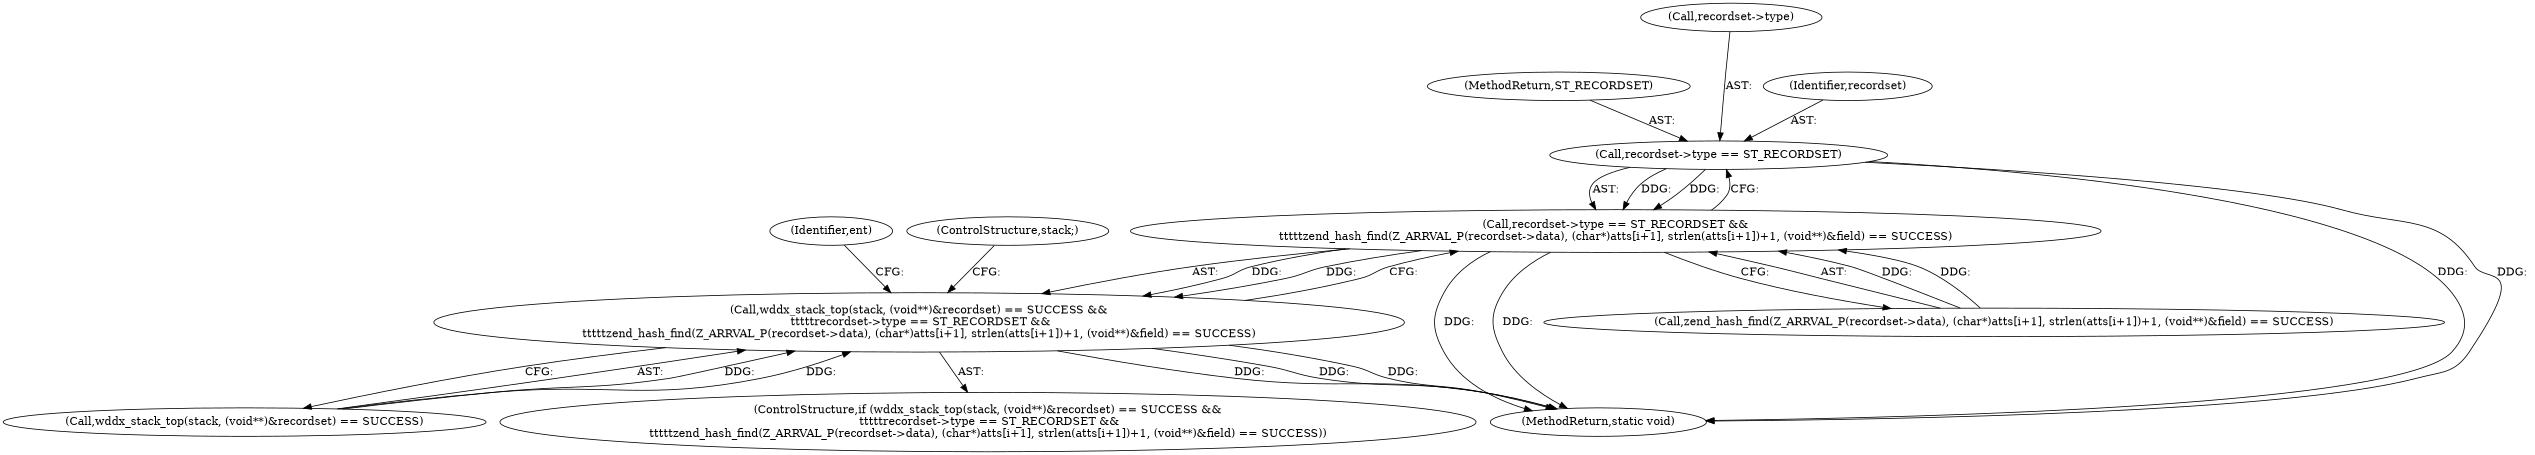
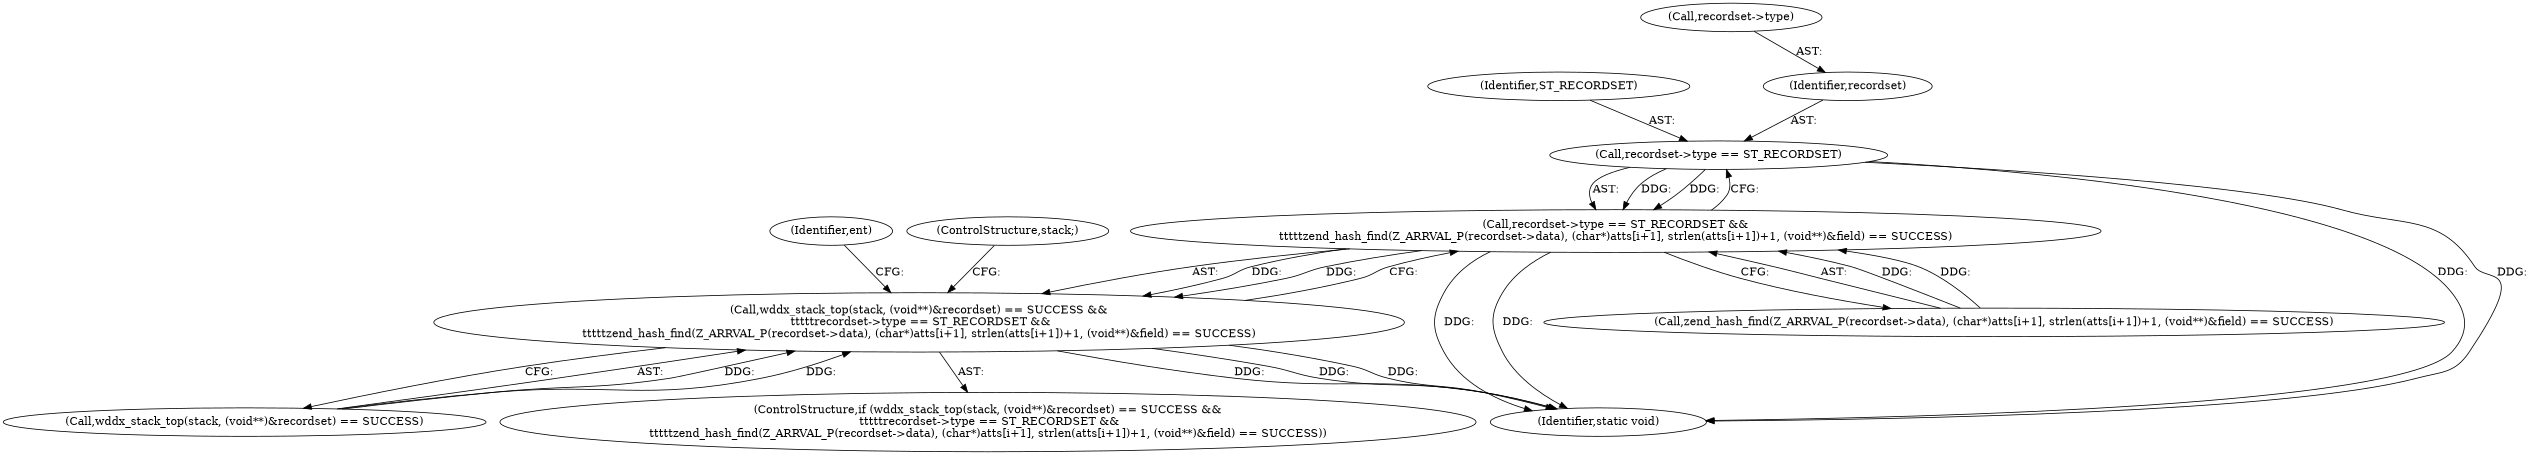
edge "(Call,recordset->type)" -> "(Call,recordset->type == ST_RECORDSET)": now "(Call,recordset->type)" -> "(Identifier,recordset)"
node "(MethodReturn,ST_RECORDSET)": label "(MethodReturn,ST_RECORDSET)" -> "(Identifier,ST_RECORDSET)"
node "(MethodReturn,static void)": label "(MethodReturn,static void)" -> "(Identifier,static void)"
